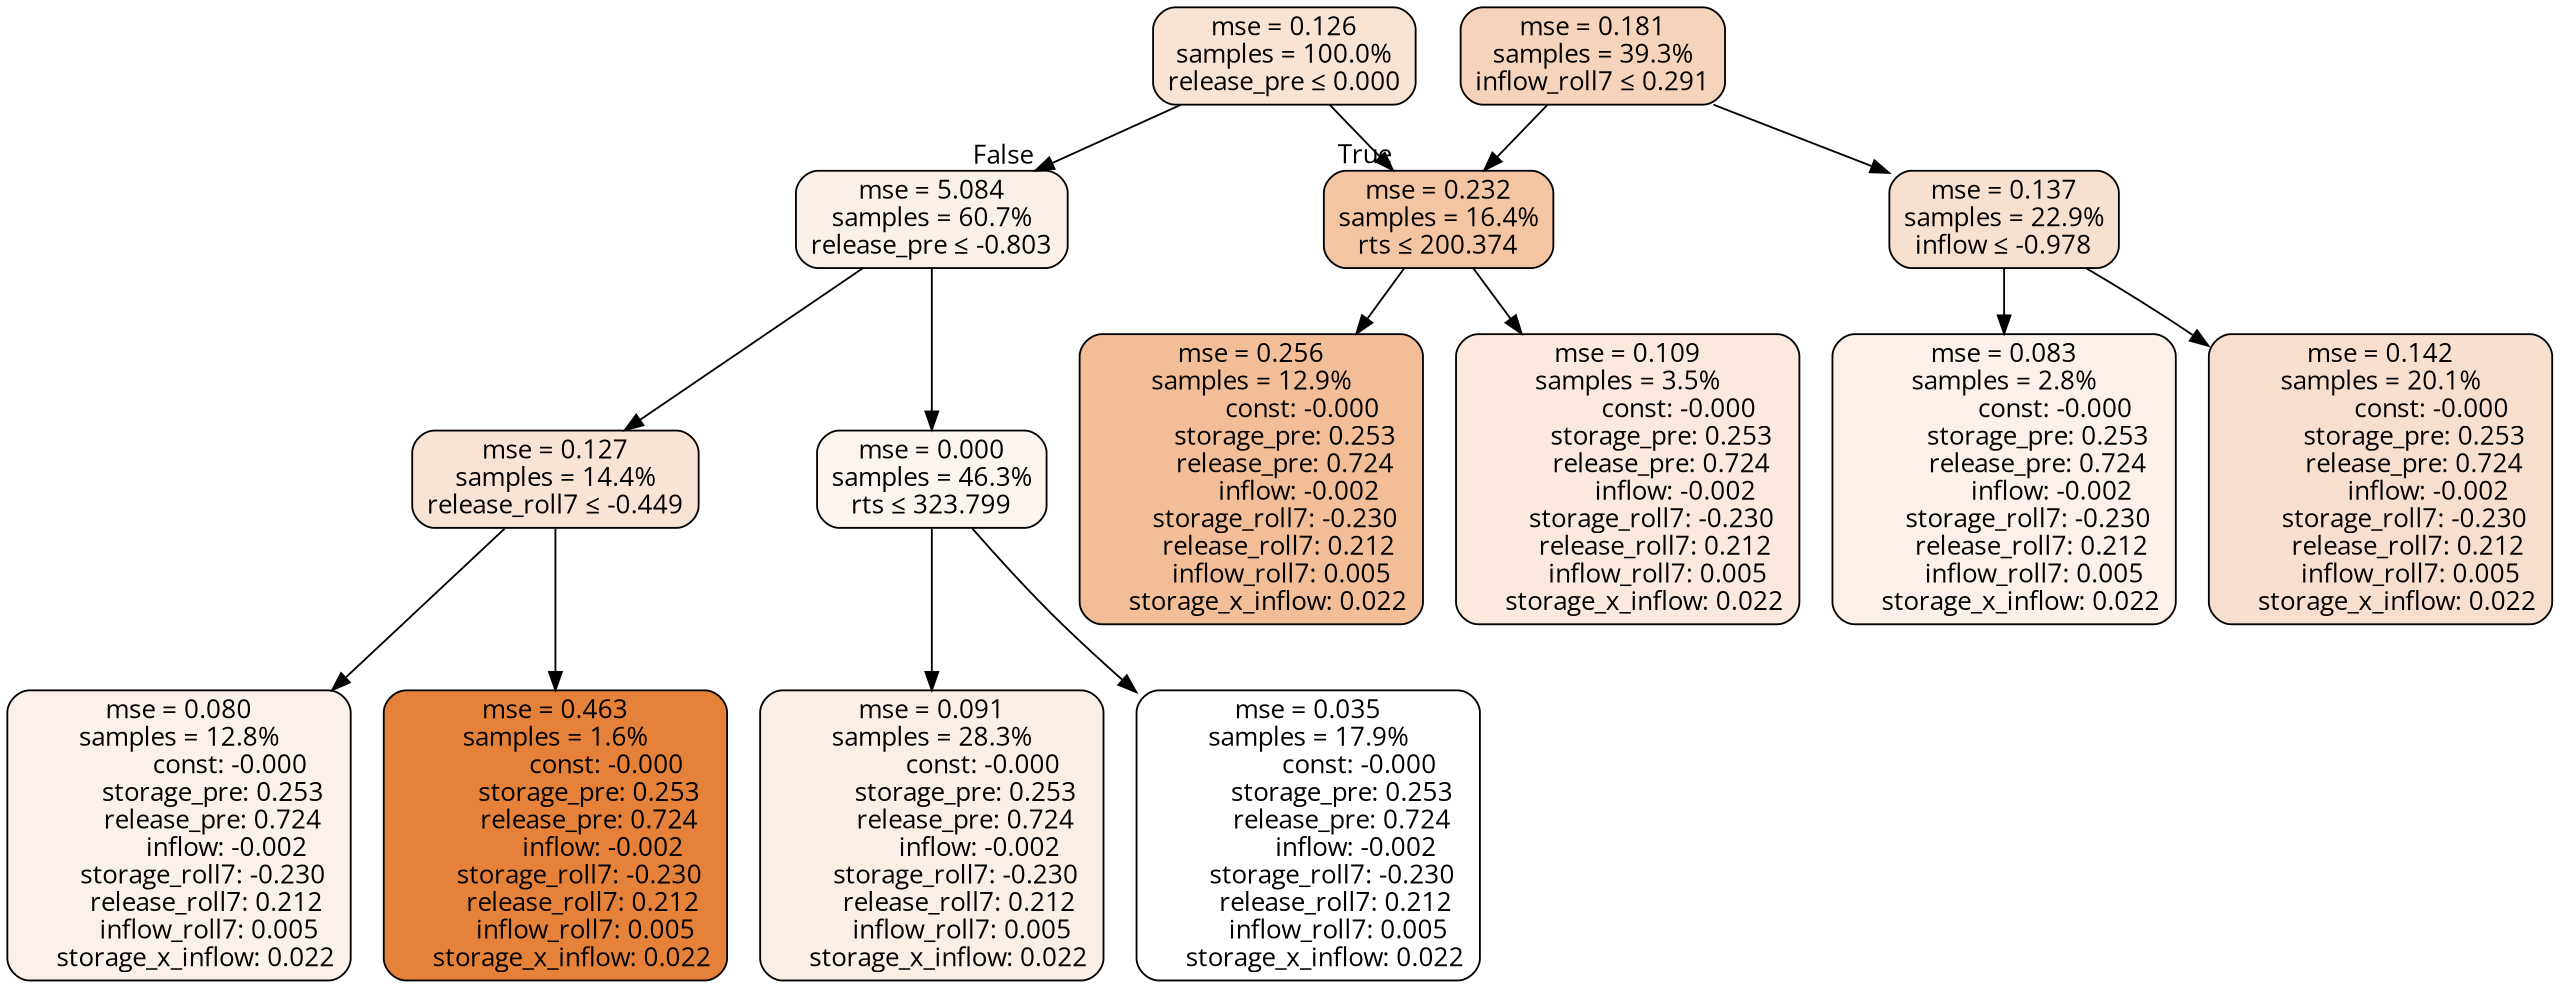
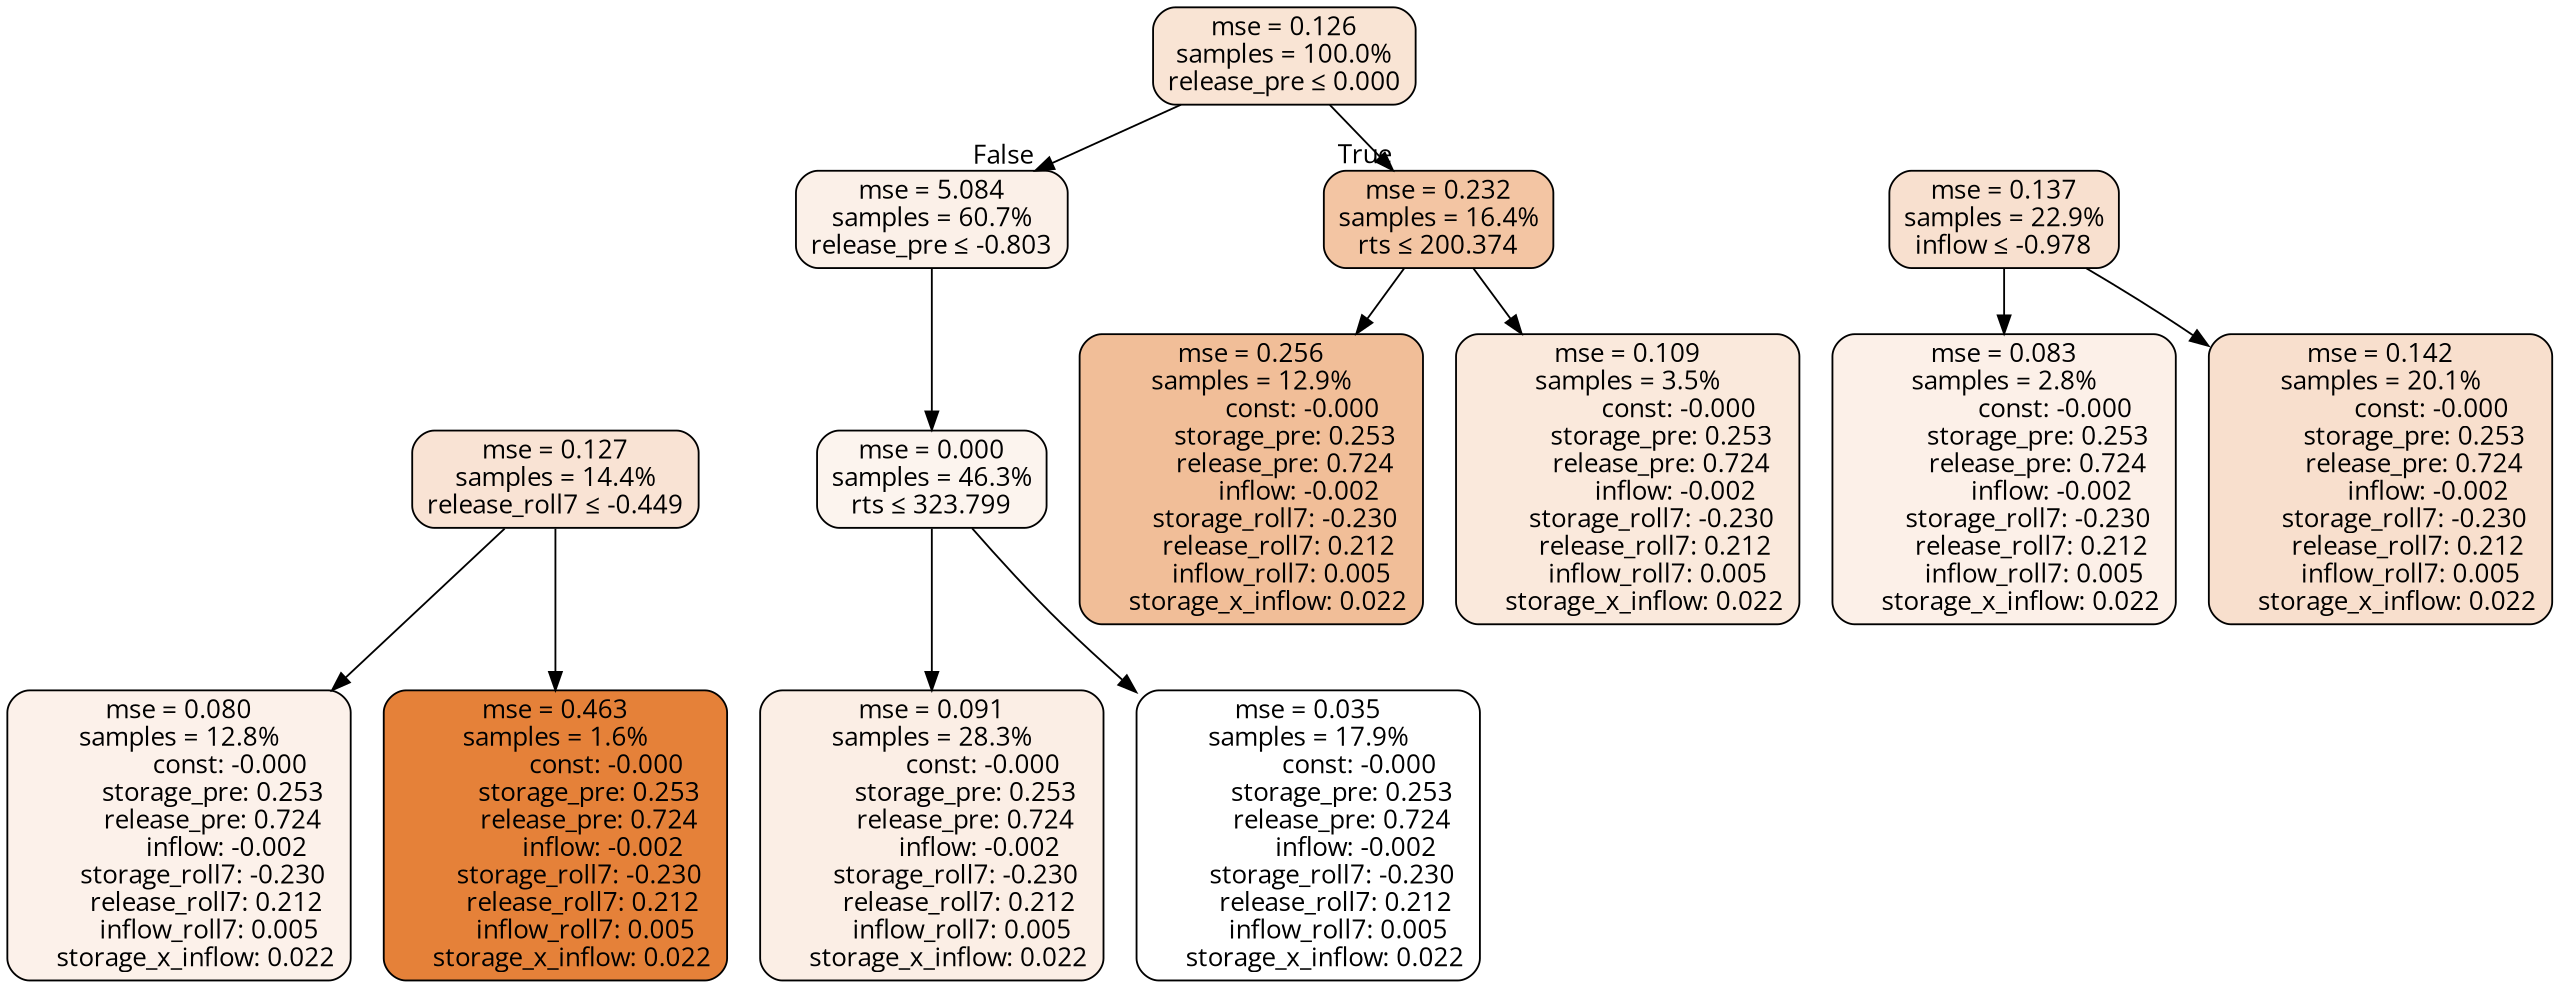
node "mse = 0.181 samples = 39.3% inflow_roll7 ≤ 0.291": removed
edge "mse = 5.084 samples = 60.7% release_pre ≤ -0.803" -> "mse = 0.127 samples = 14.4% release_roll7 ≤ -0.449": removed
